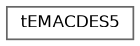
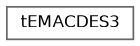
node "tEMACDES5": label "tEMACDES5" -> "tEMACDES3"
